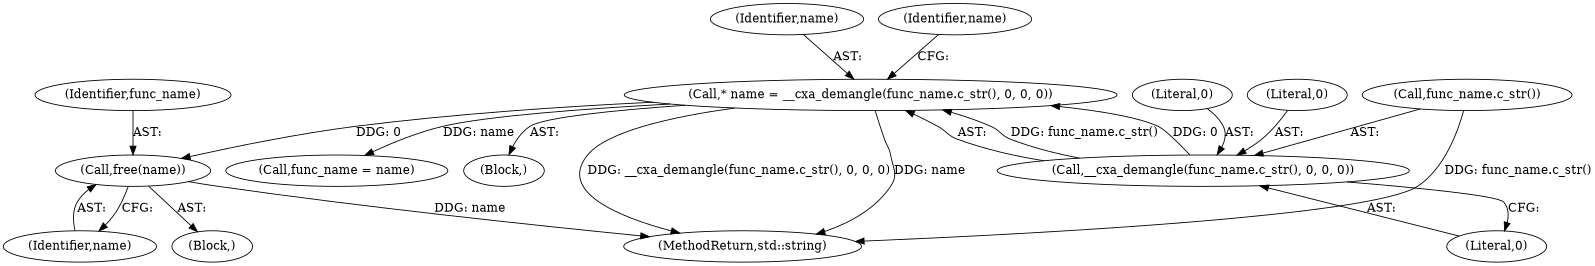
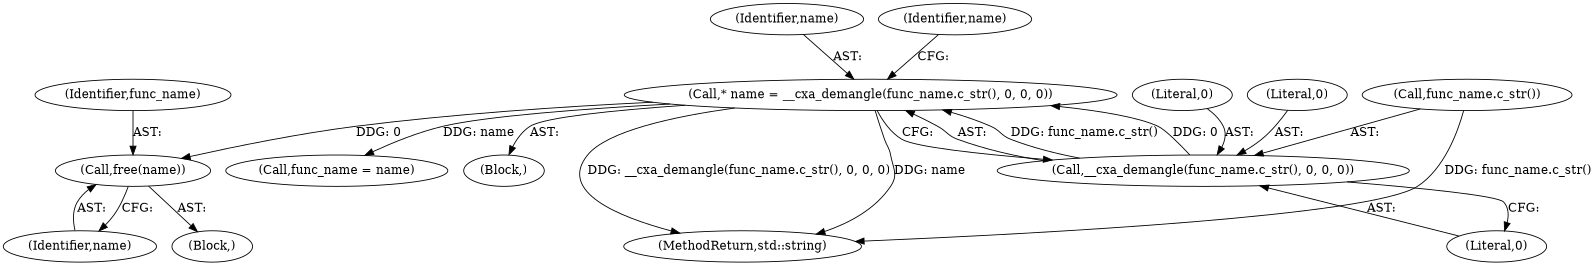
edge "(Call,* name = __cxa_demangle(func_name.c_str(), 0, 0, 0))" -> "(Call,__cxa_demangle(func_name.c_str(), 0, 0, 0))": added, label "CFG:"
edge "(Call,free(name))" -> "(MethodReturn,std::string)": removed, label "DDG: name"
